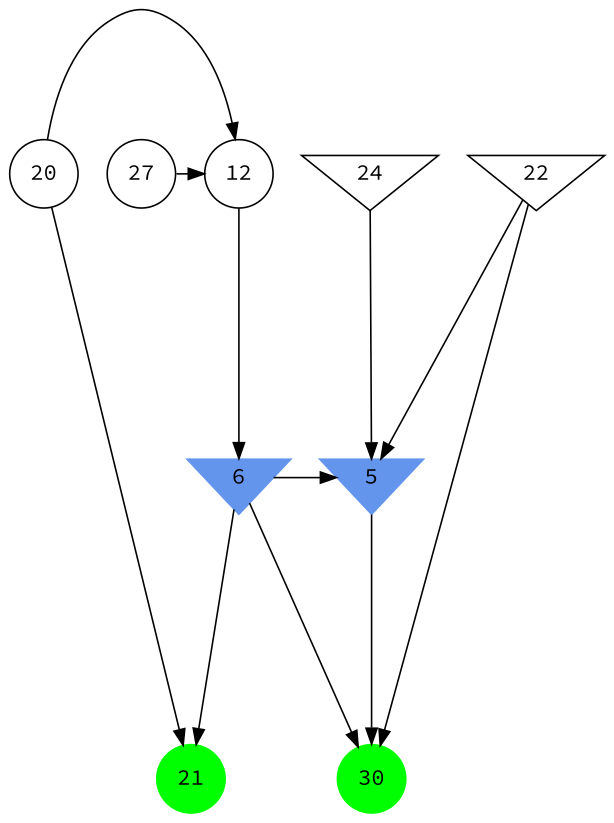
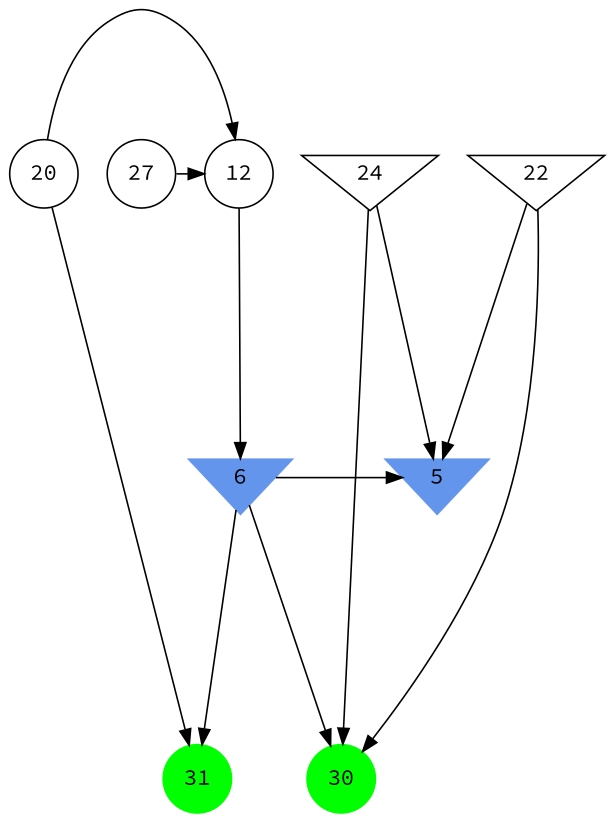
edge "5" -> "30": now "24" -> "30"
node "21": label "21" -> "31"
